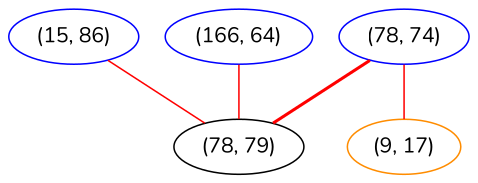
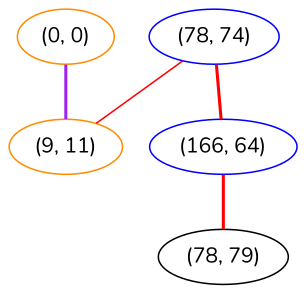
node "(0, 0)": added
node "(15, 86)": removed
edge "(166, 64)" -- "(78, 79)": style solid -> bold
edge "(78, 74)" -- "(78, 79)": now "(78, 74)" -- "(166, 64)"
node "(9, 17)": label "(9, 17)" -> "(9, 11)"
